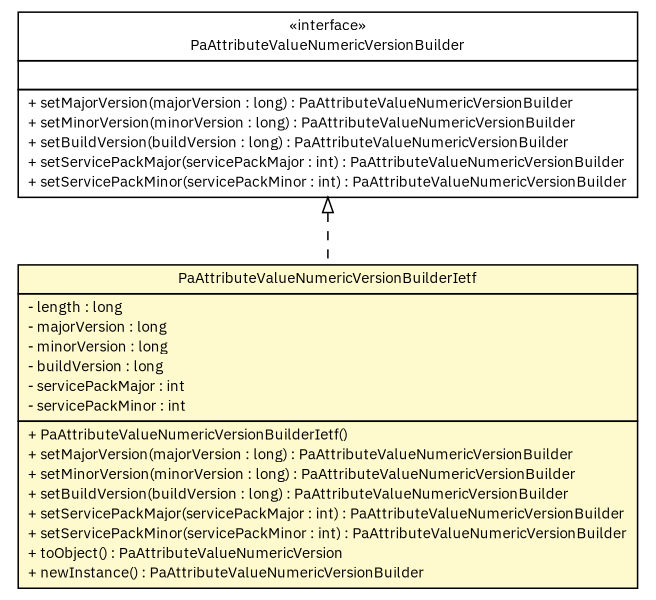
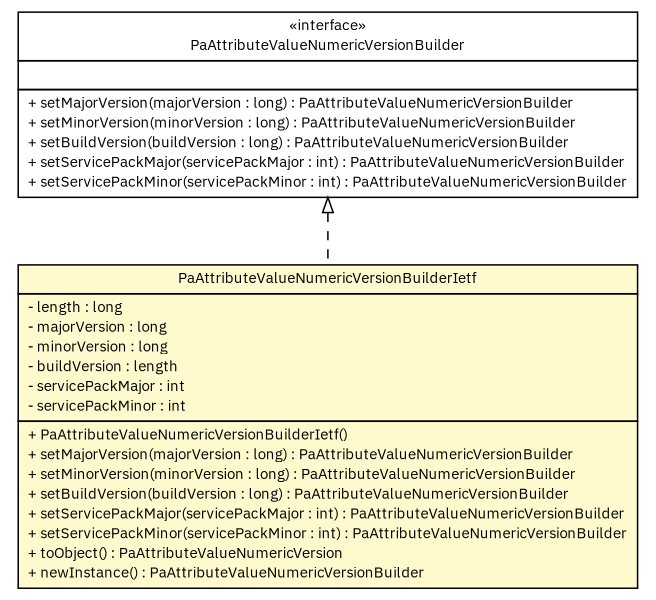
node "PaAttributeValueNumericVersionBuilderIetf": text "- buildVersion : long" -> "- buildVersion : length"
